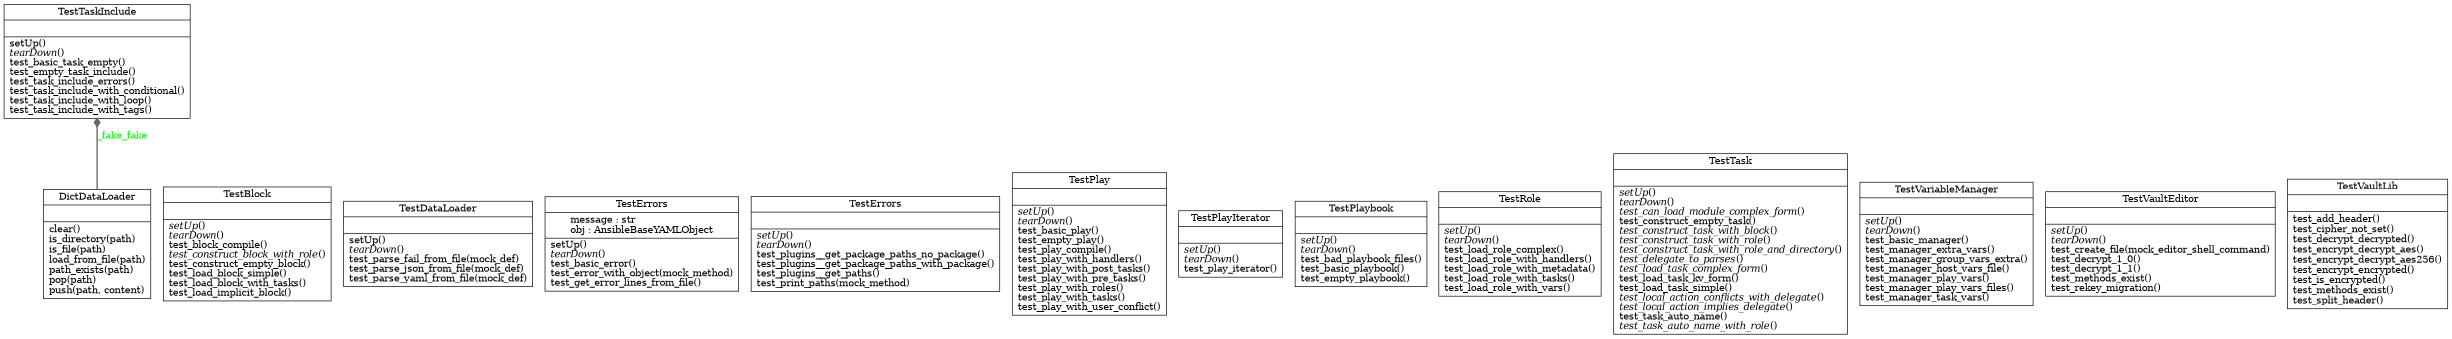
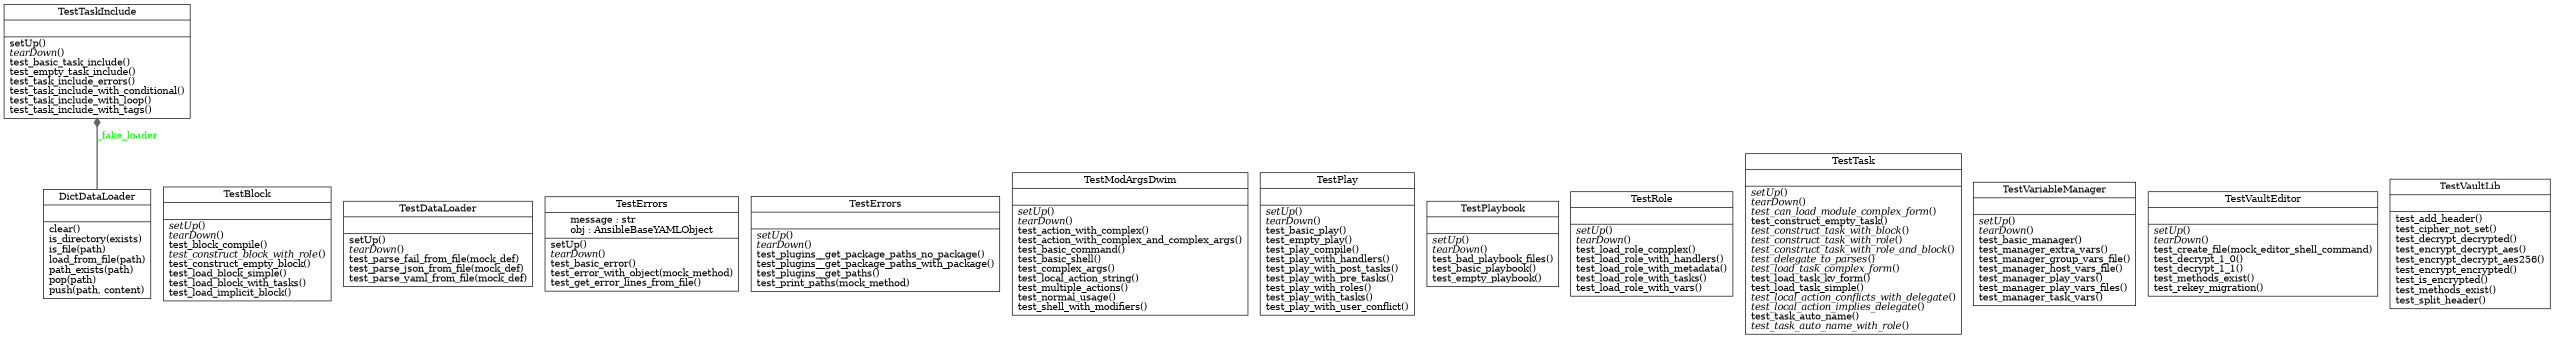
node "TestTaskInclude": text "test_basic_task_empty()" -> "test_basic_task_include()"
edge "DictDataLoader" -> "TestTaskInclude": label "_fake_fake" -> "_fake_loader"
node "DictDataLoader": text "is_directory(path)" -> "is_directory(exists)"
node "TestModArgsDwim": added
node "TestPlayIterator": removed
node "TestTask": text "test_construct_task_with_role_and_directory" -> "test_construct_task_with_role_and_block"
node "TestVariableManager": text "test_manager_group_vars_extra()" -> "test_manager_group_vars_file()"
